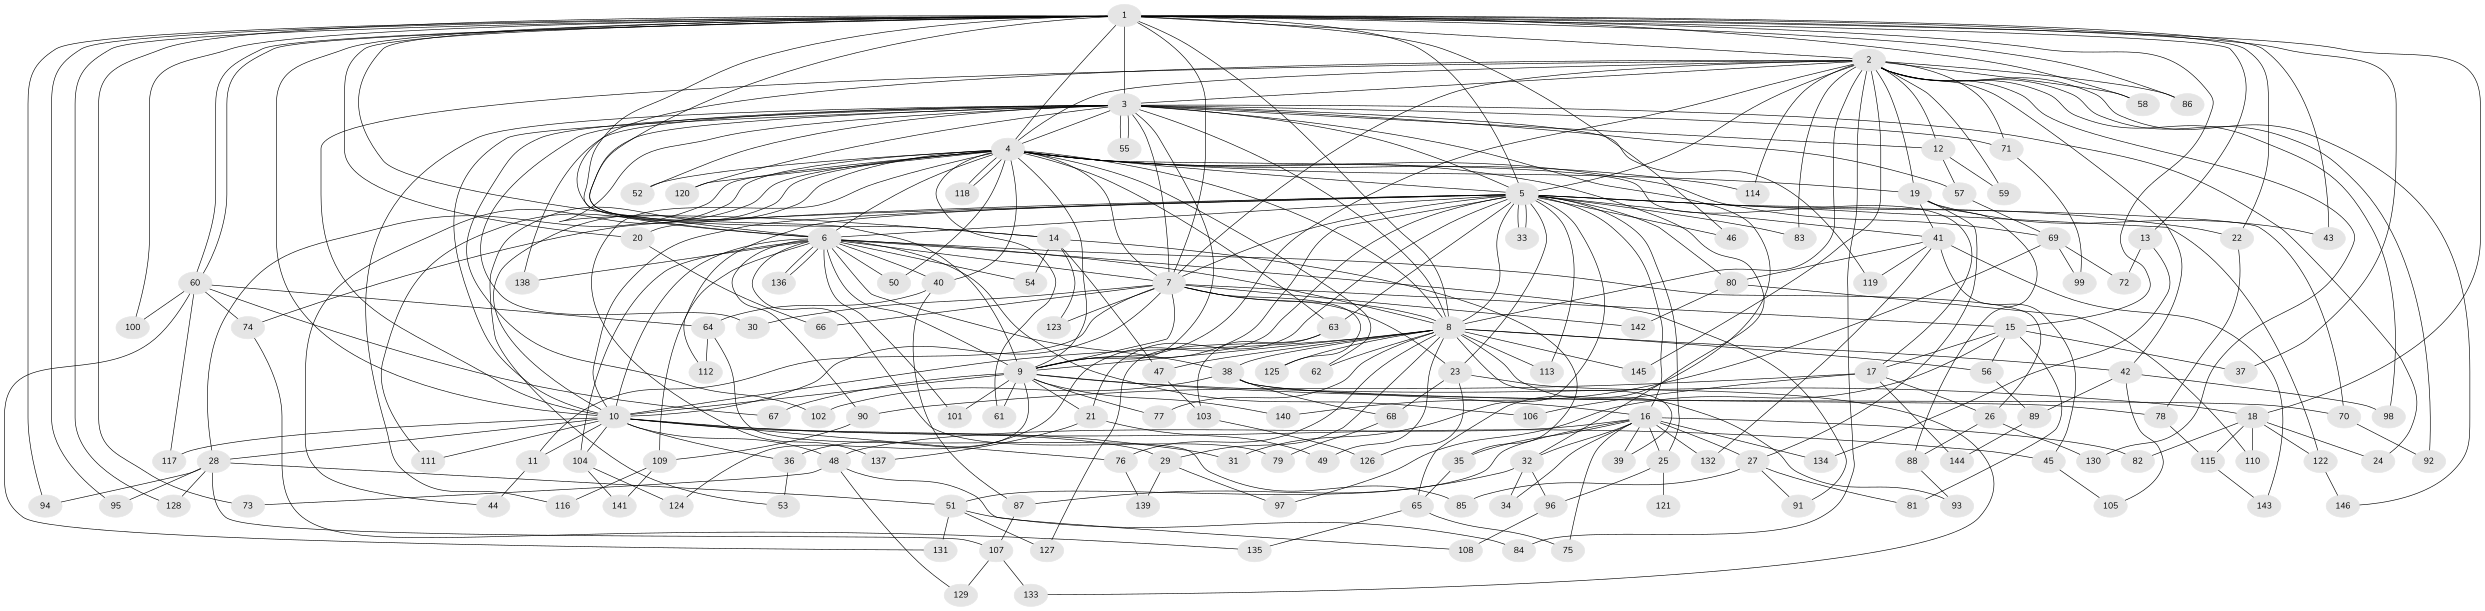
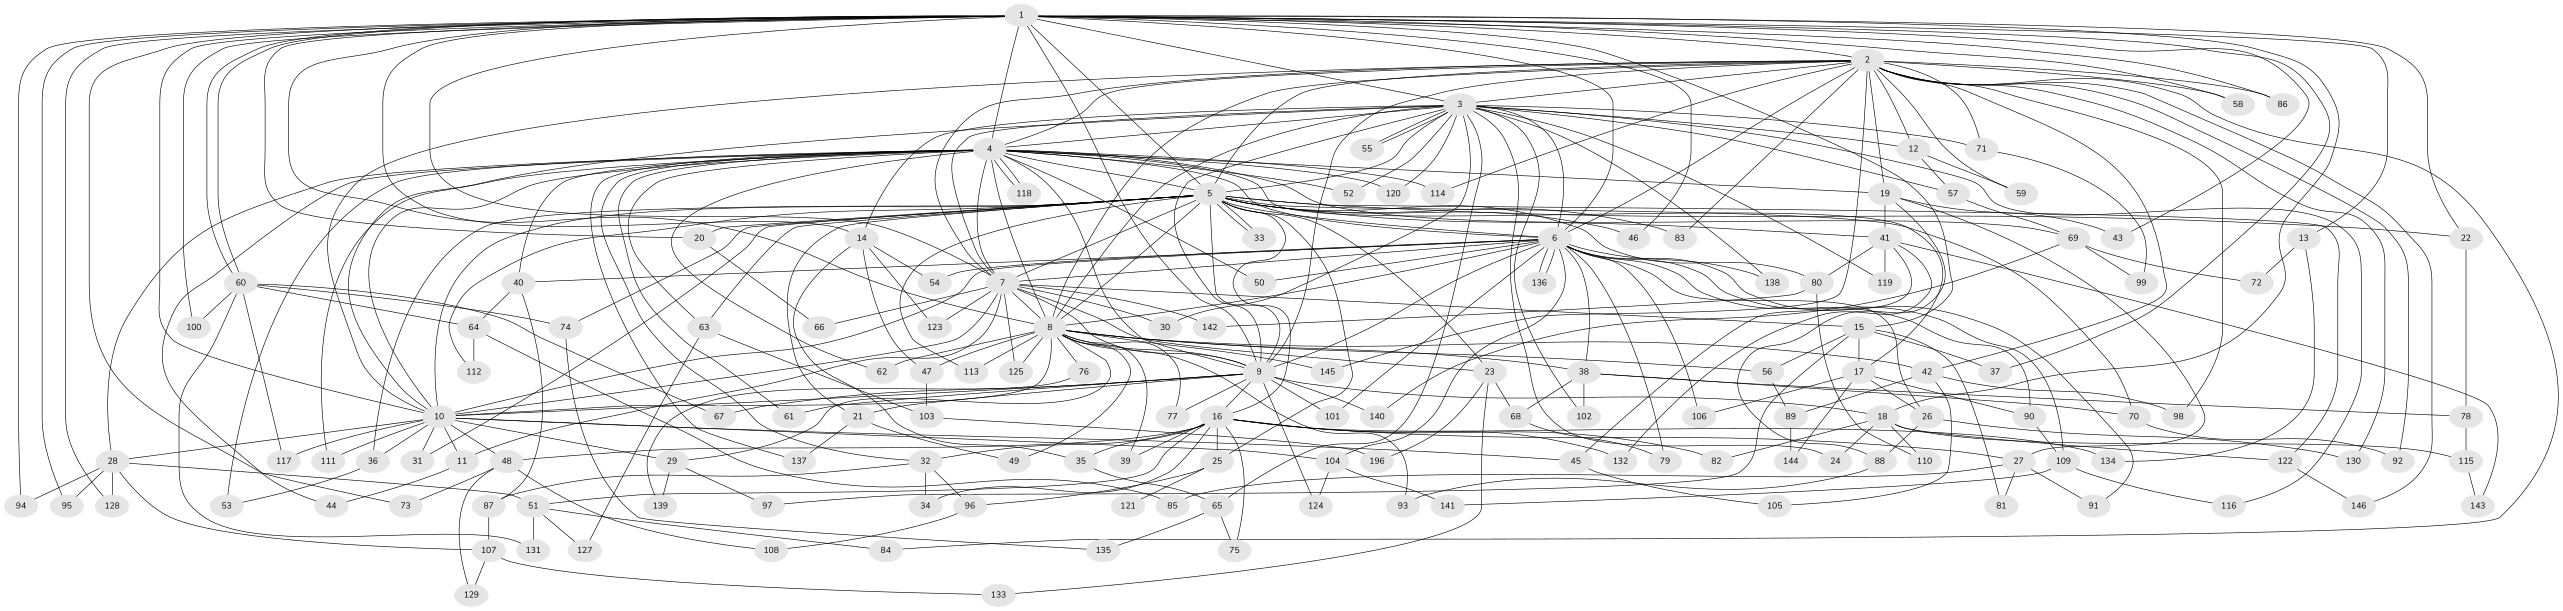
edge "10" -- "76": removed
node "126": label "126" -> "196"
